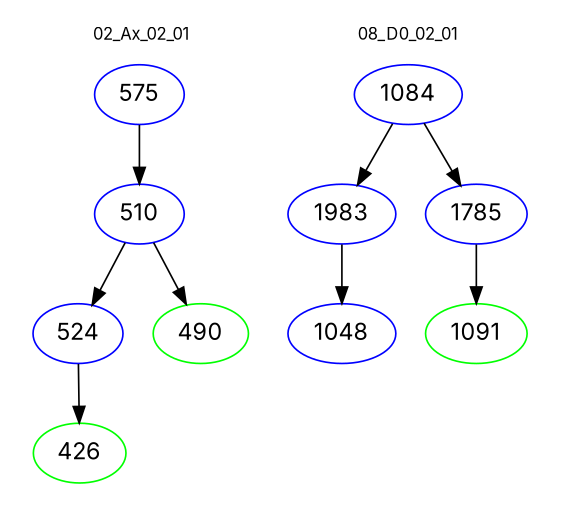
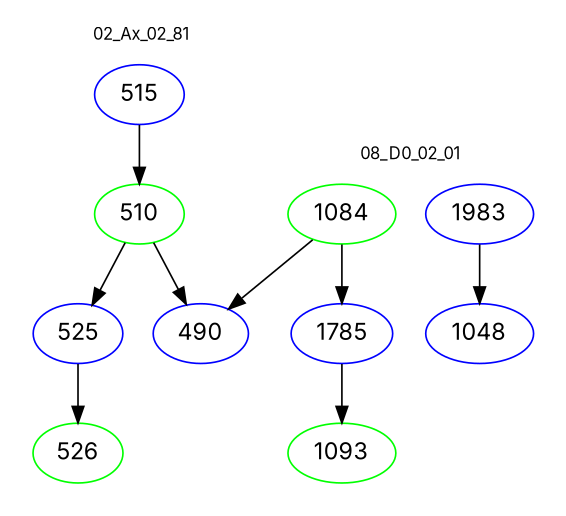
cluster "02_Ax_02_01": label "02_Ax_02_01" -> "02_Ax_02_81"
node "575": label "575" -> "515"
node "1084": color blue -> green
edge "1084" -> "1983": now "1084" -> "490"
node "510": color blue -> green
node "524": label "524" -> "525"
node "490": color green -> blue
node "1091": label "1091" -> "1093"
node "426": label "426" -> "526"
